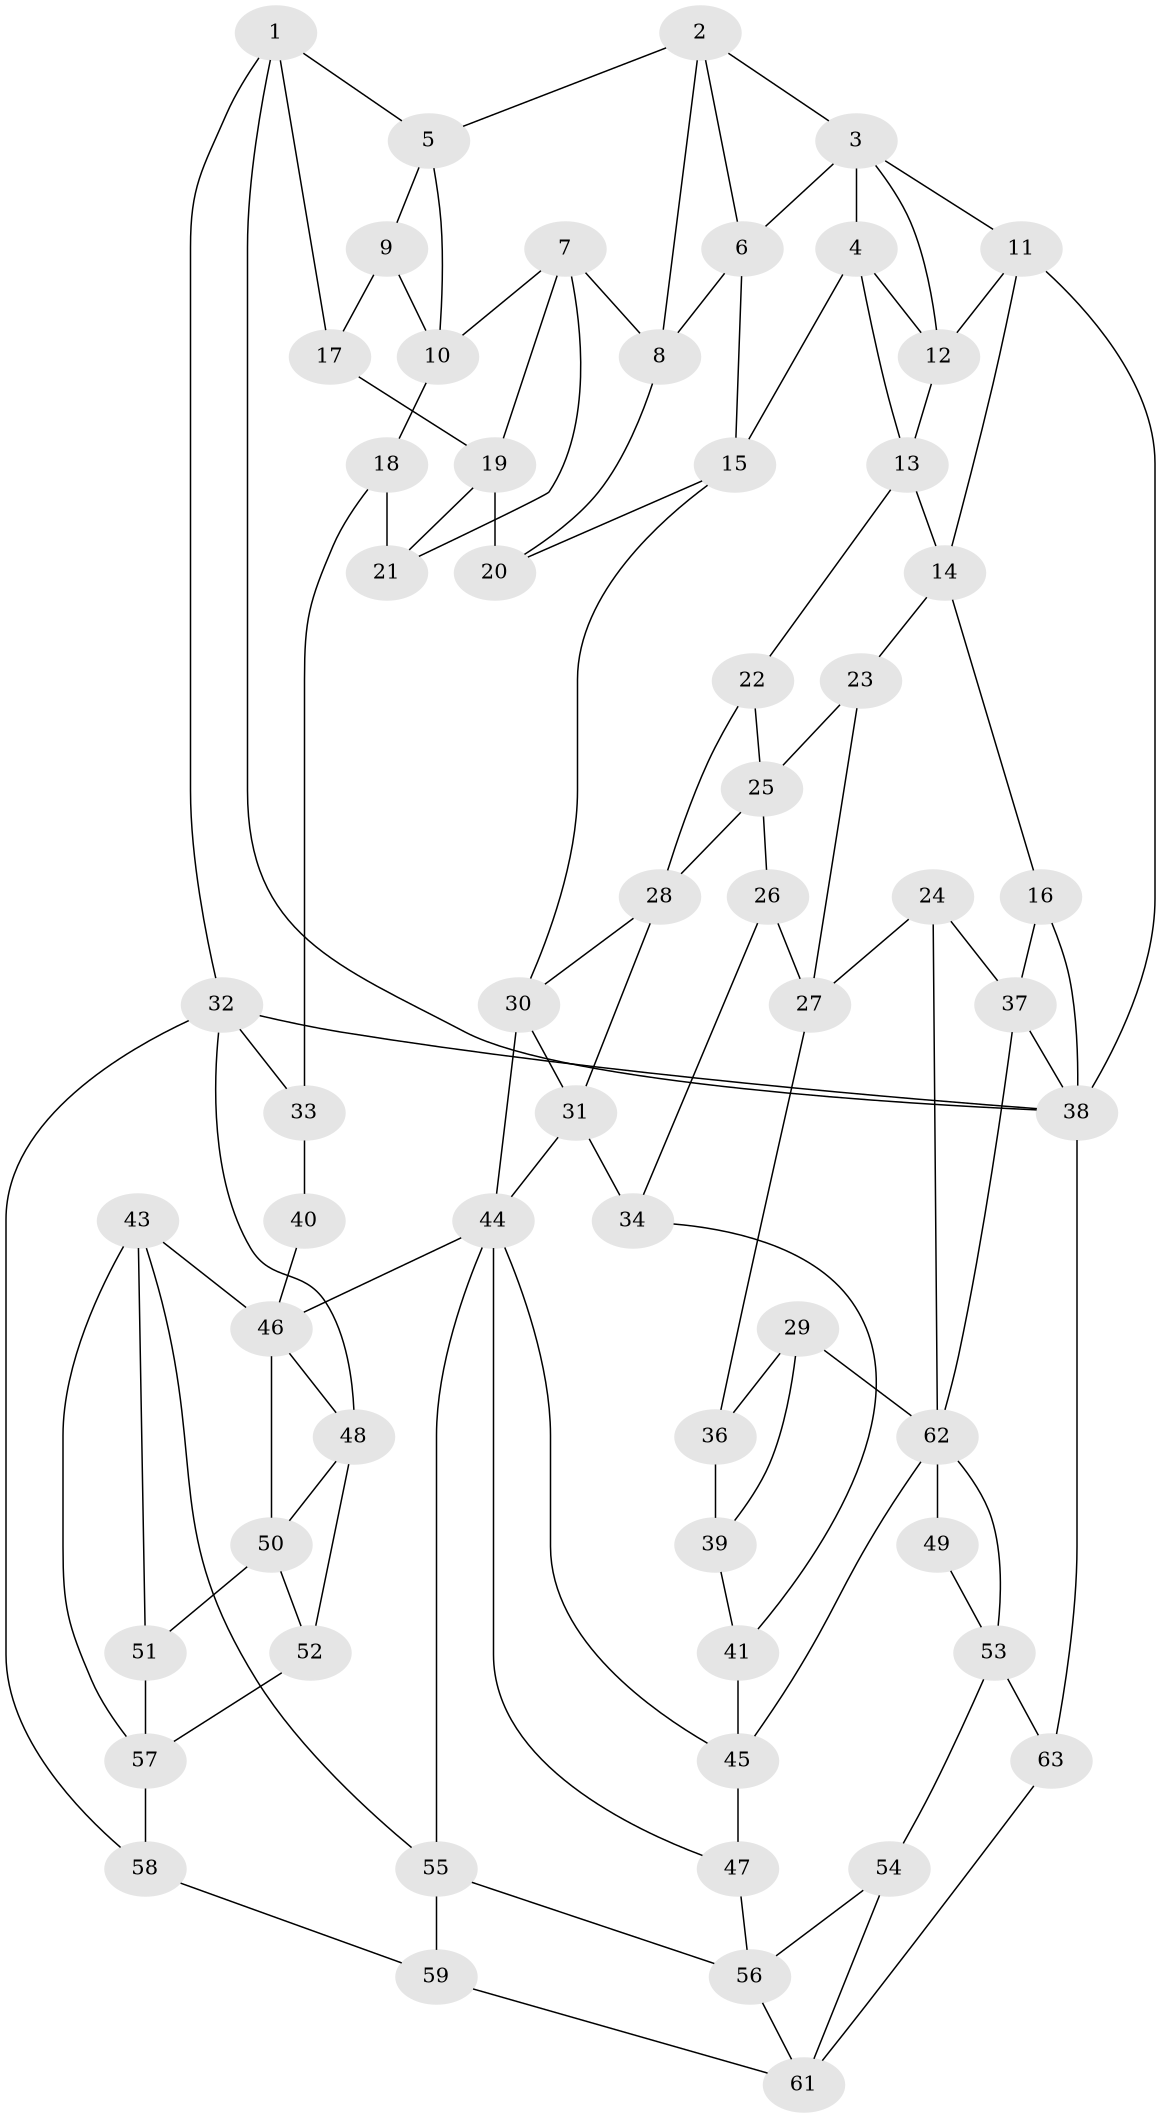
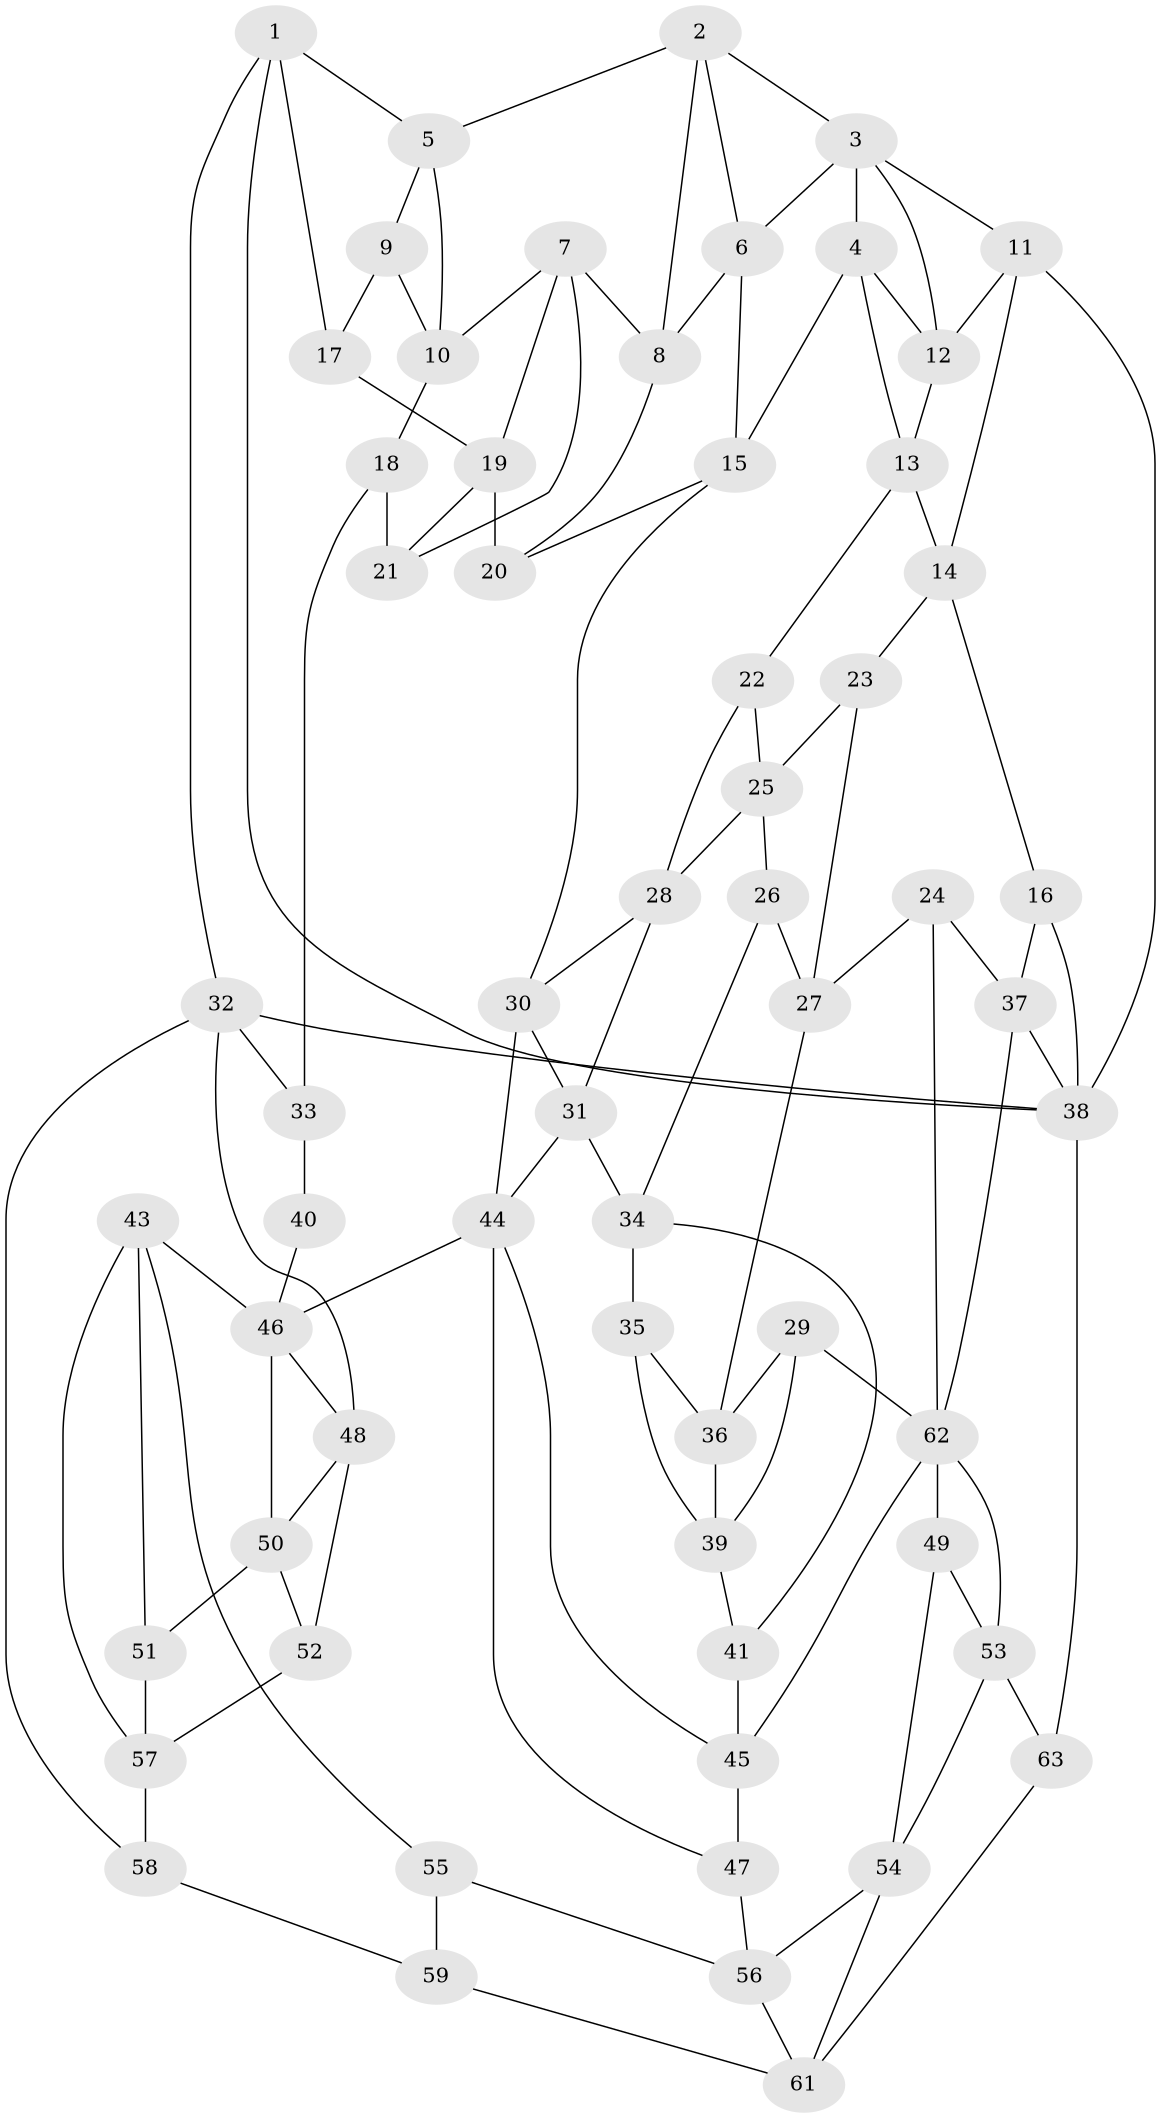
node "35": added
edge "44" -- "55": removed
edge "49" -- "54": added
